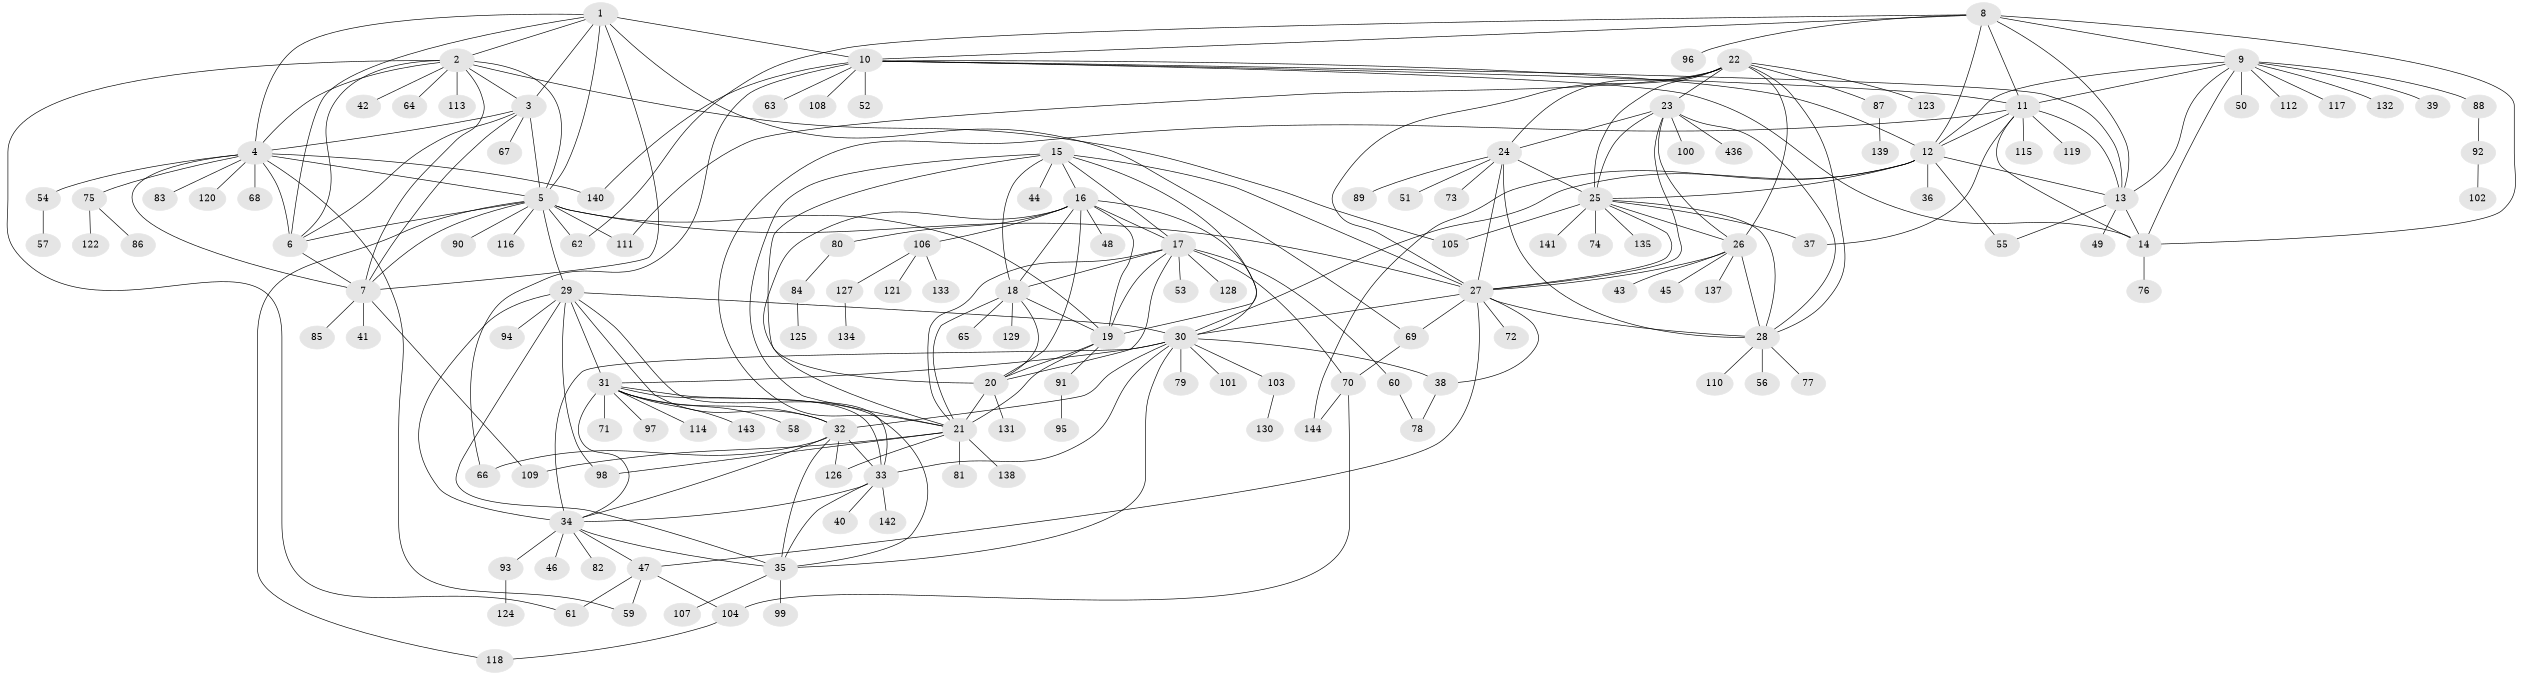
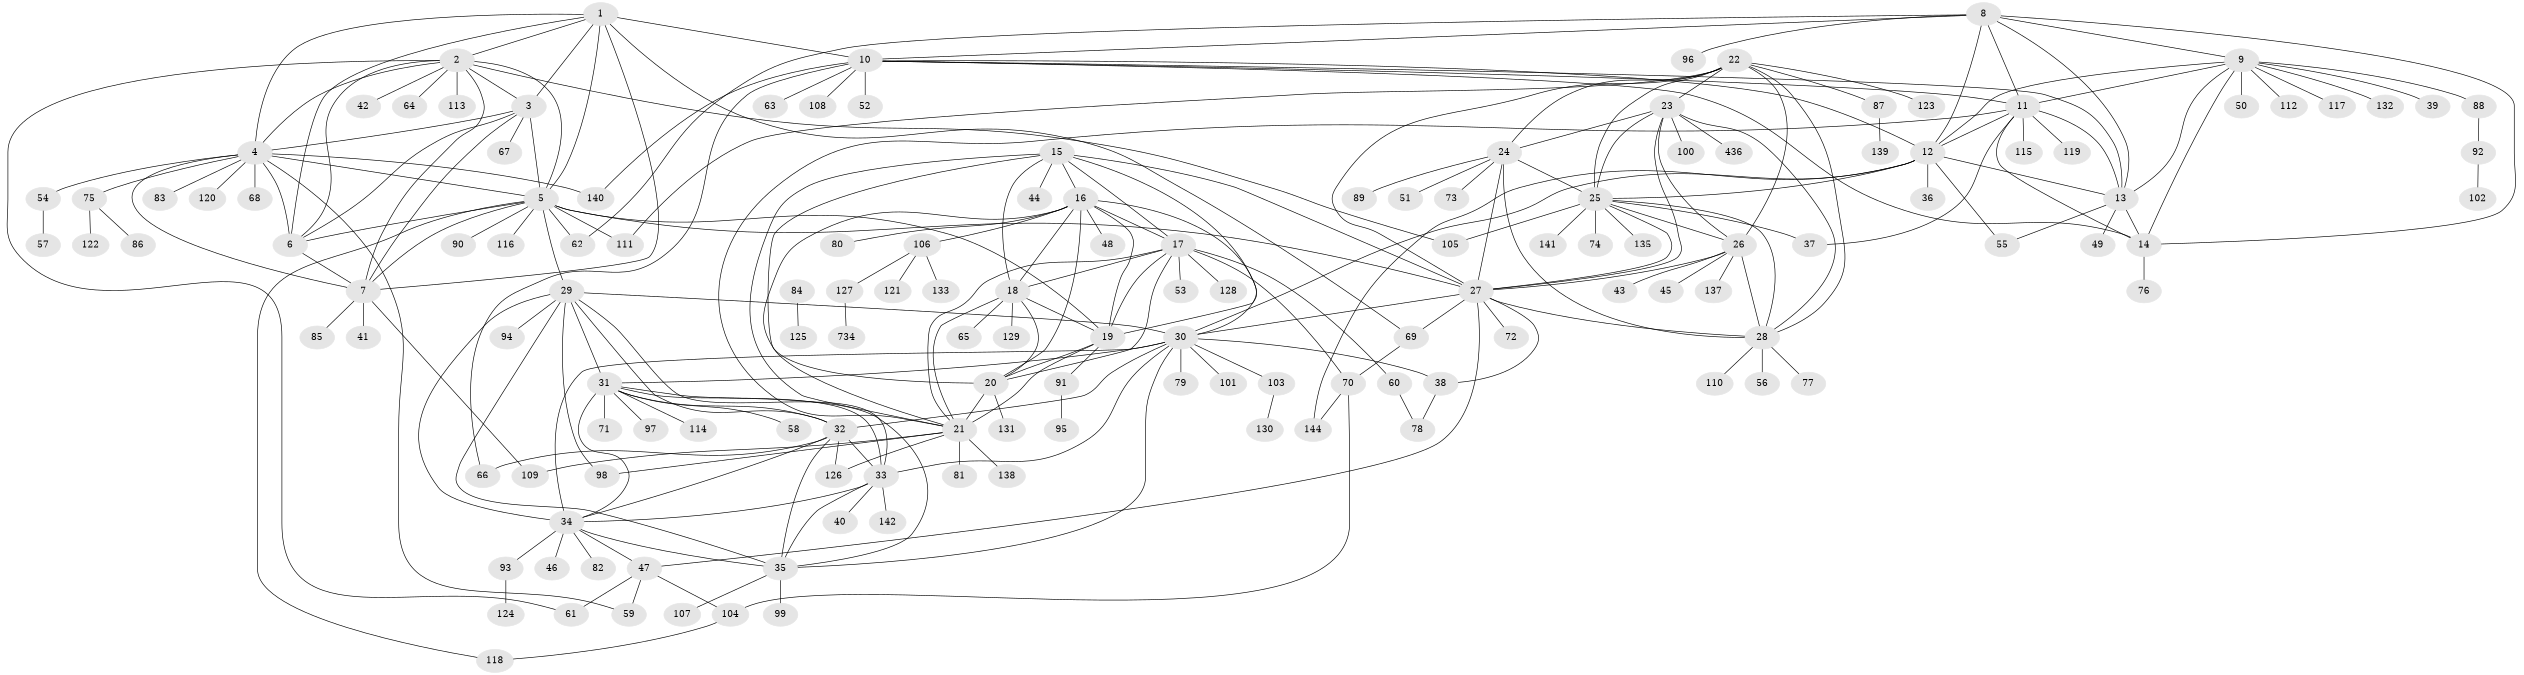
edge "80" -- "84": removed
node "134": label "134" -> "734"
node "143": removed
